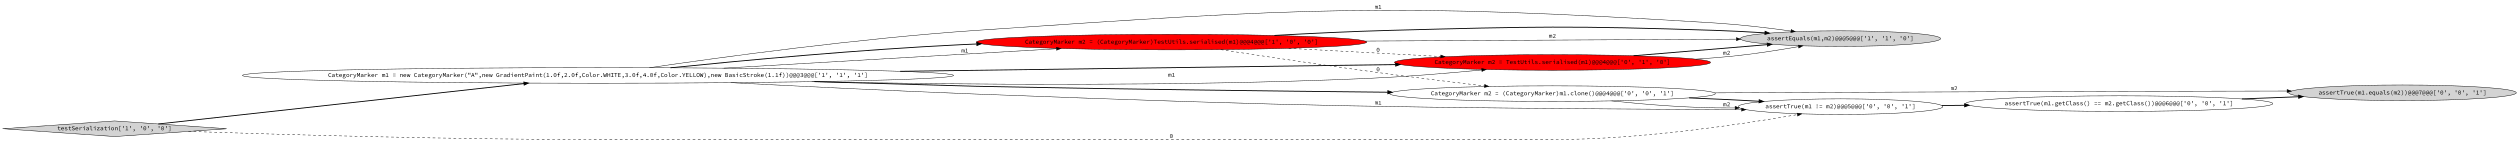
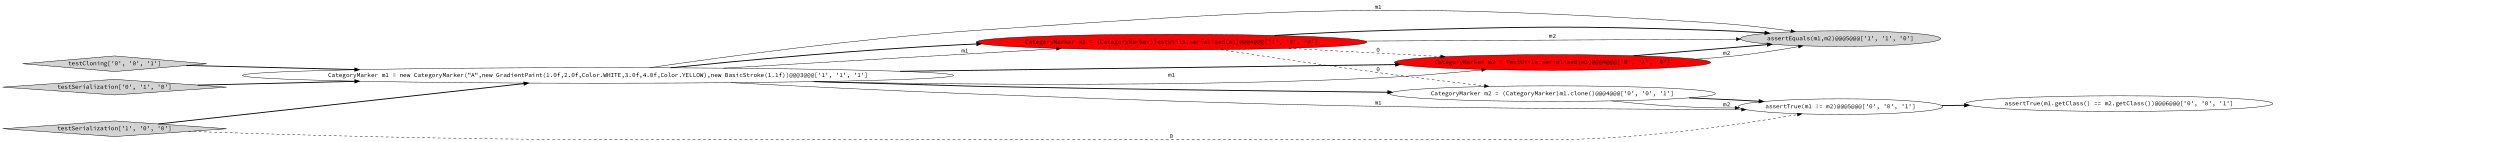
node "testCloning['0', '0', '1']": added
node "testSerialization['0', '1', '0']": added
node "assertTrue(m1.equals(m2))@@@7@@@['0', '0', '1']": removed
